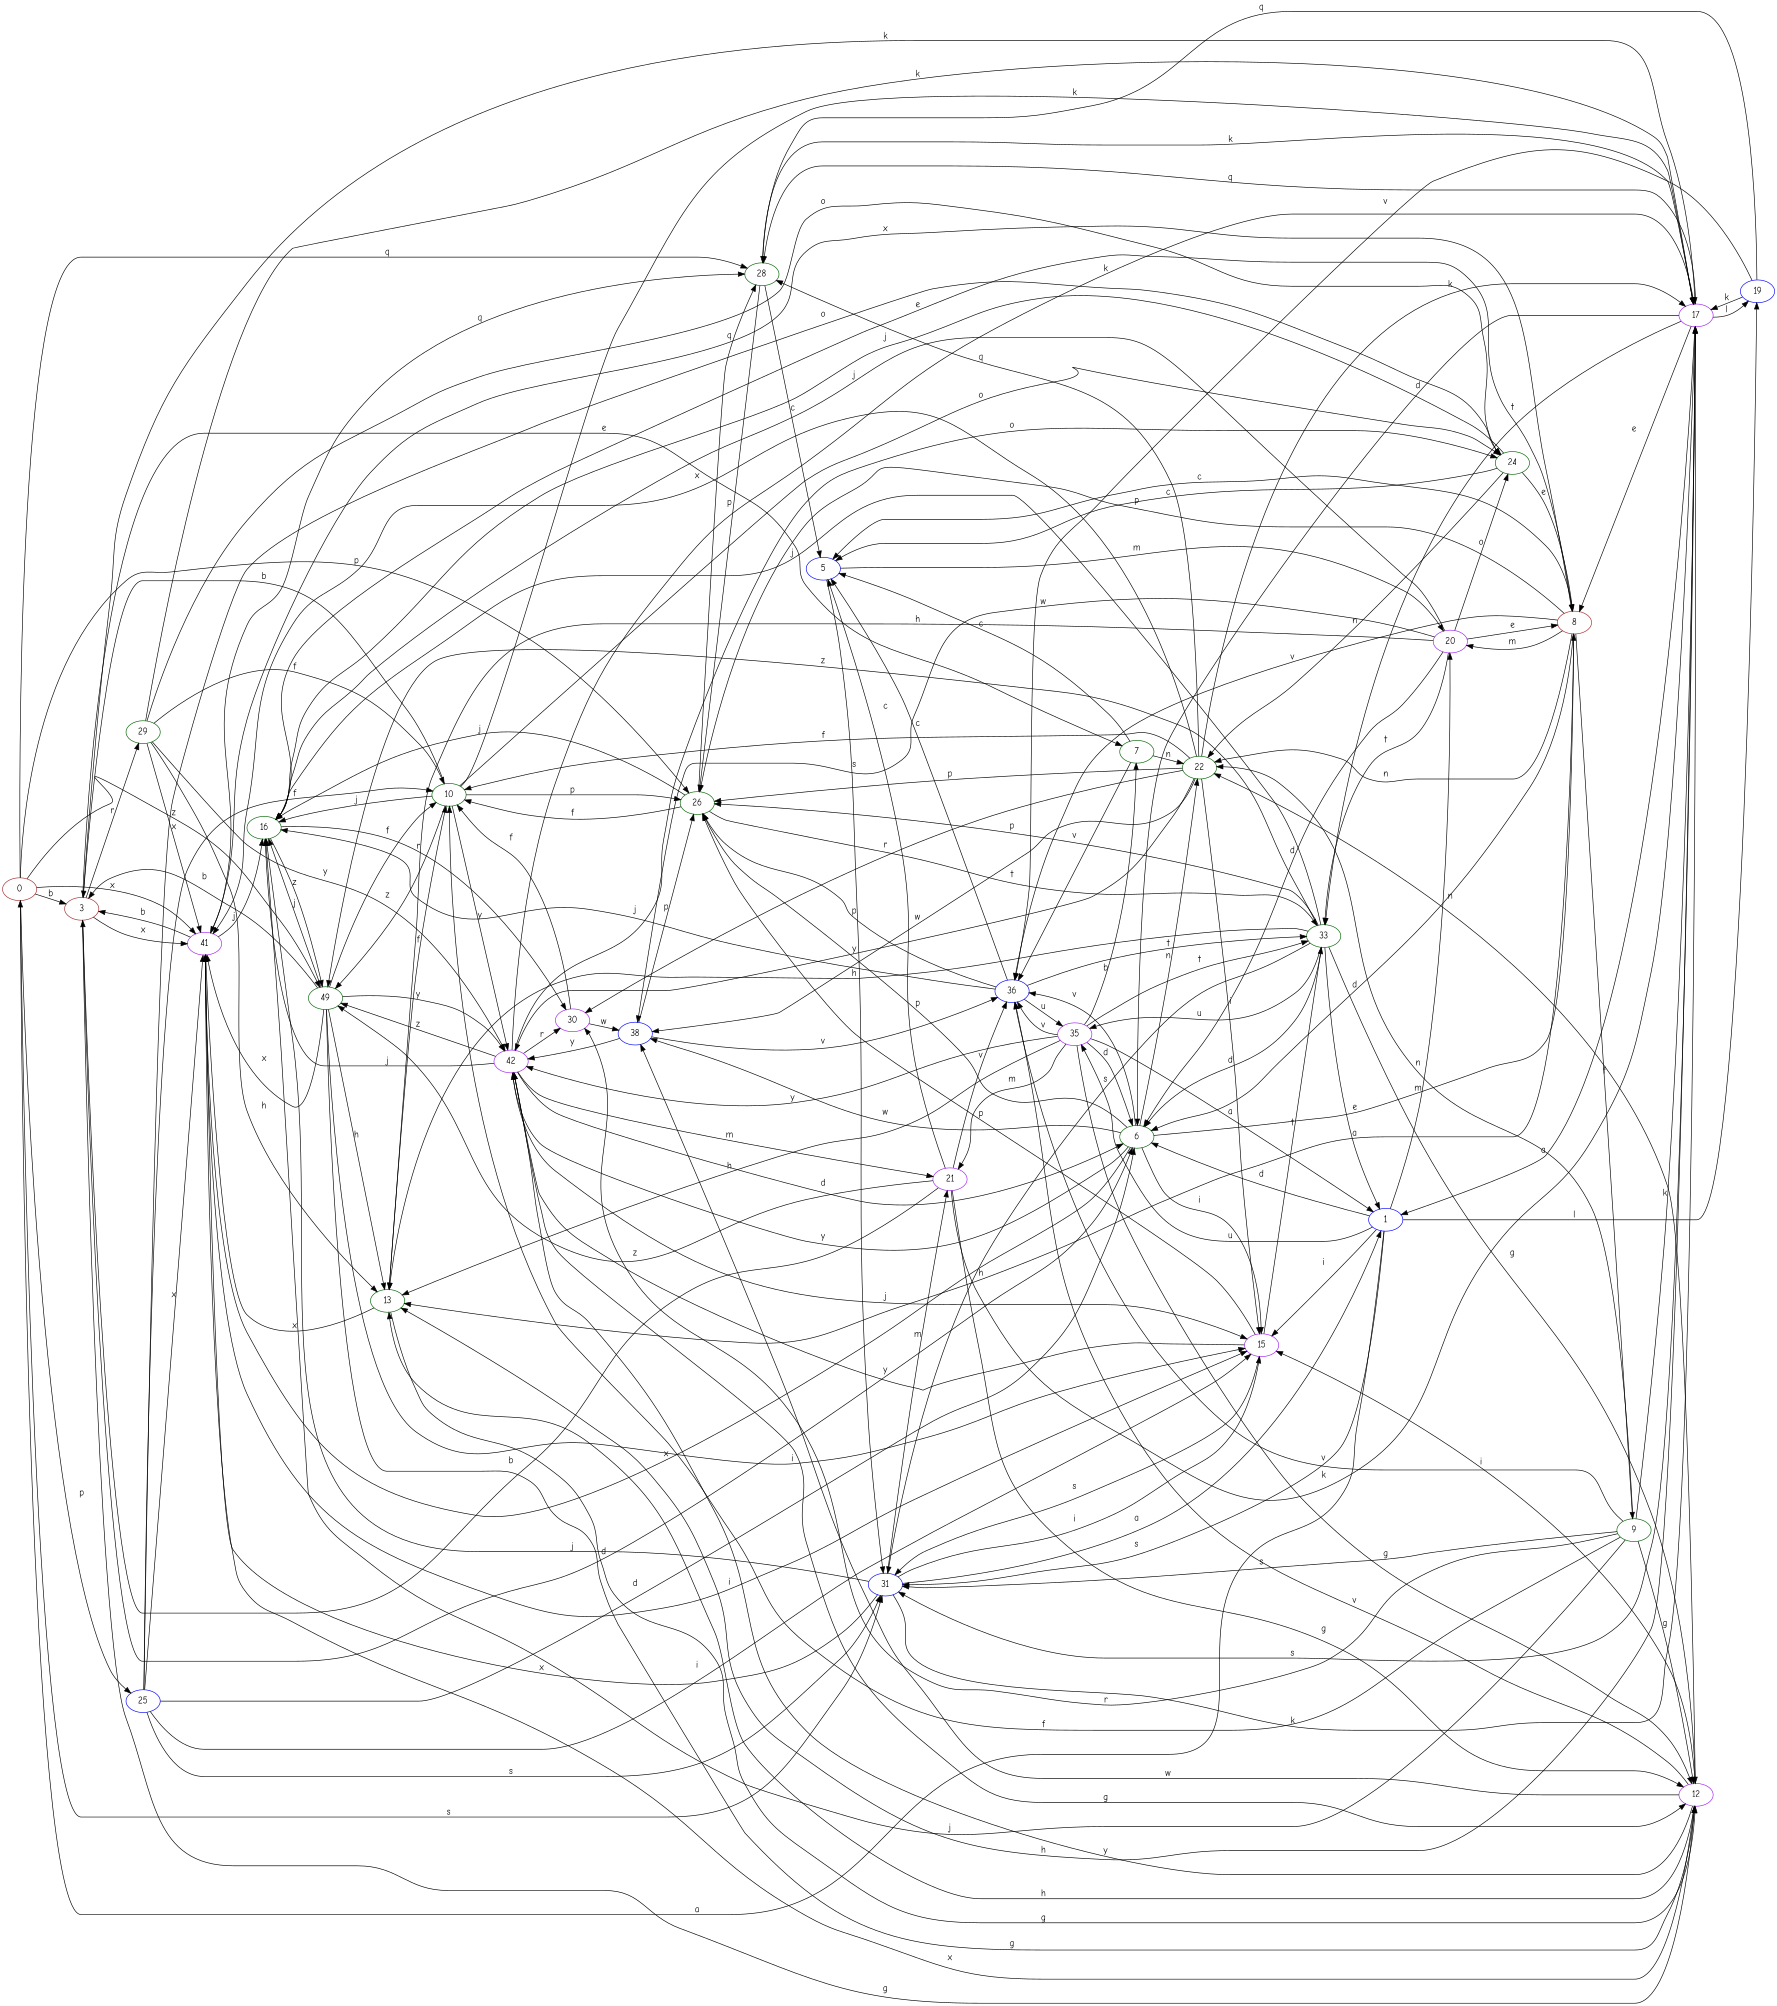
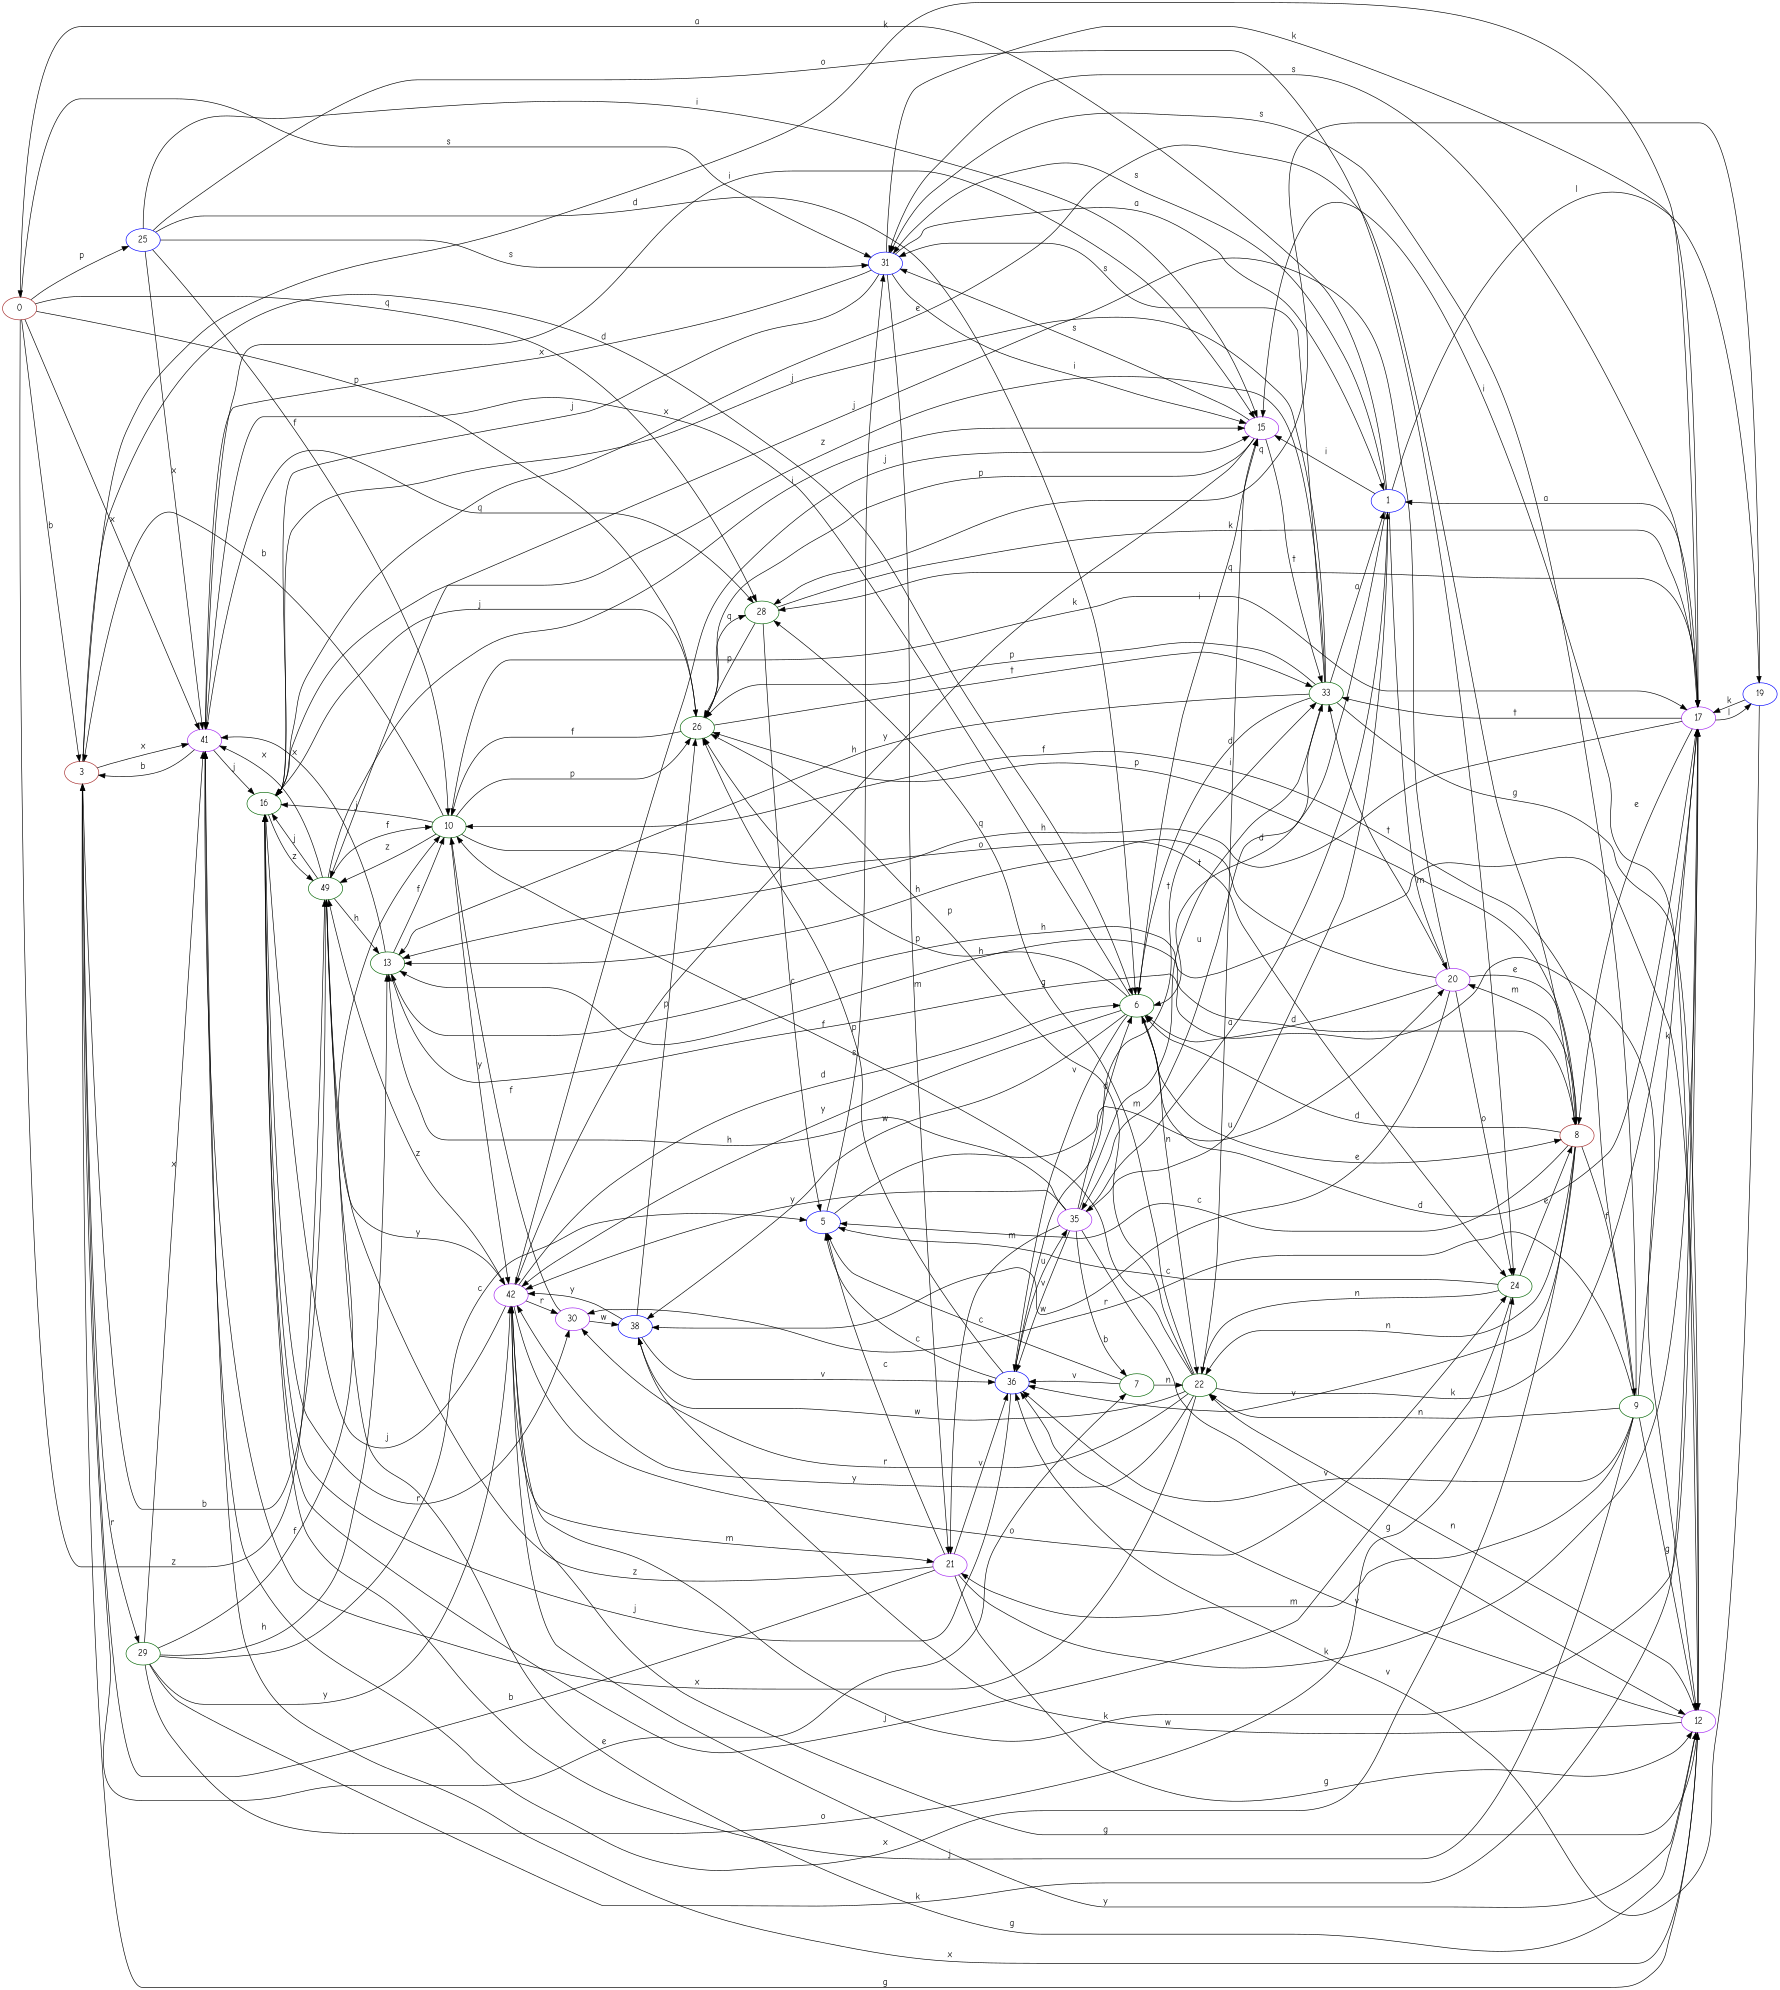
edge "29" -> "5": added, label "c"
edge "9" -> "21": added, label "m"
